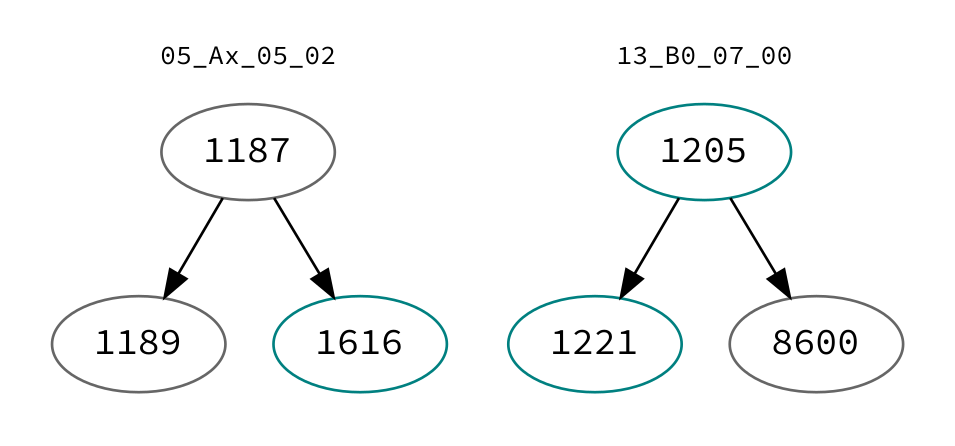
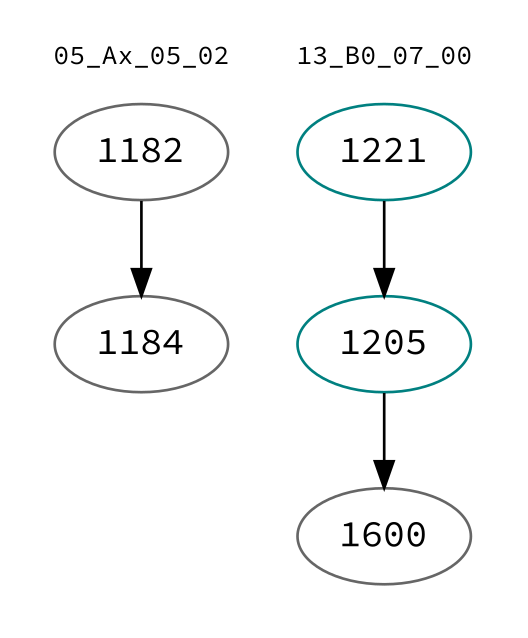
node "1187": label "1187" -> "1182"
edge "1205" -> "1221": reversed
node "1189": label "1189" -> "1184"
node "1616": removed
node "8600": label "8600" -> "1600"
